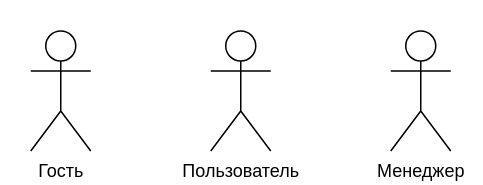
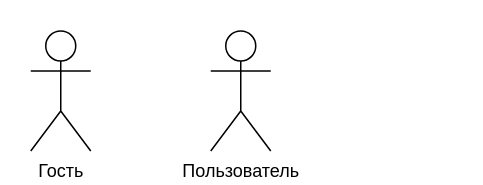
node "Менеджер": removed
